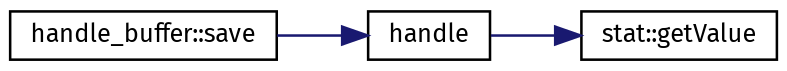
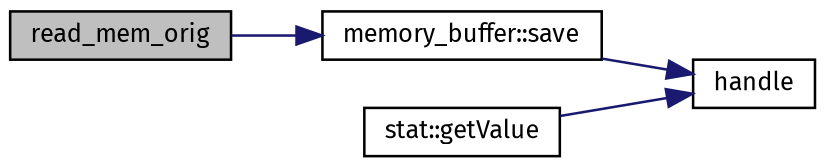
node "read_mem_orig": added
node "handle_buffer::save": label "handle_buffer::save" -> "memory_buffer::save"
edge "handle" -> "stat::getValue": reversed
